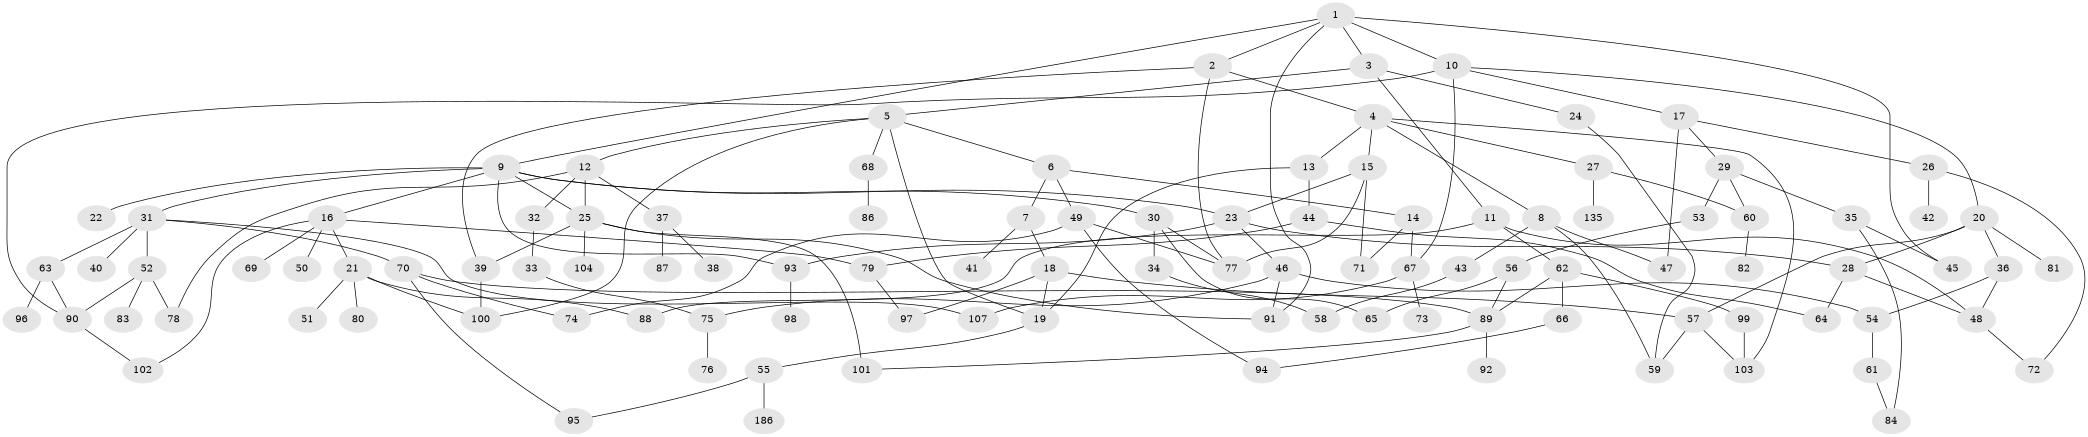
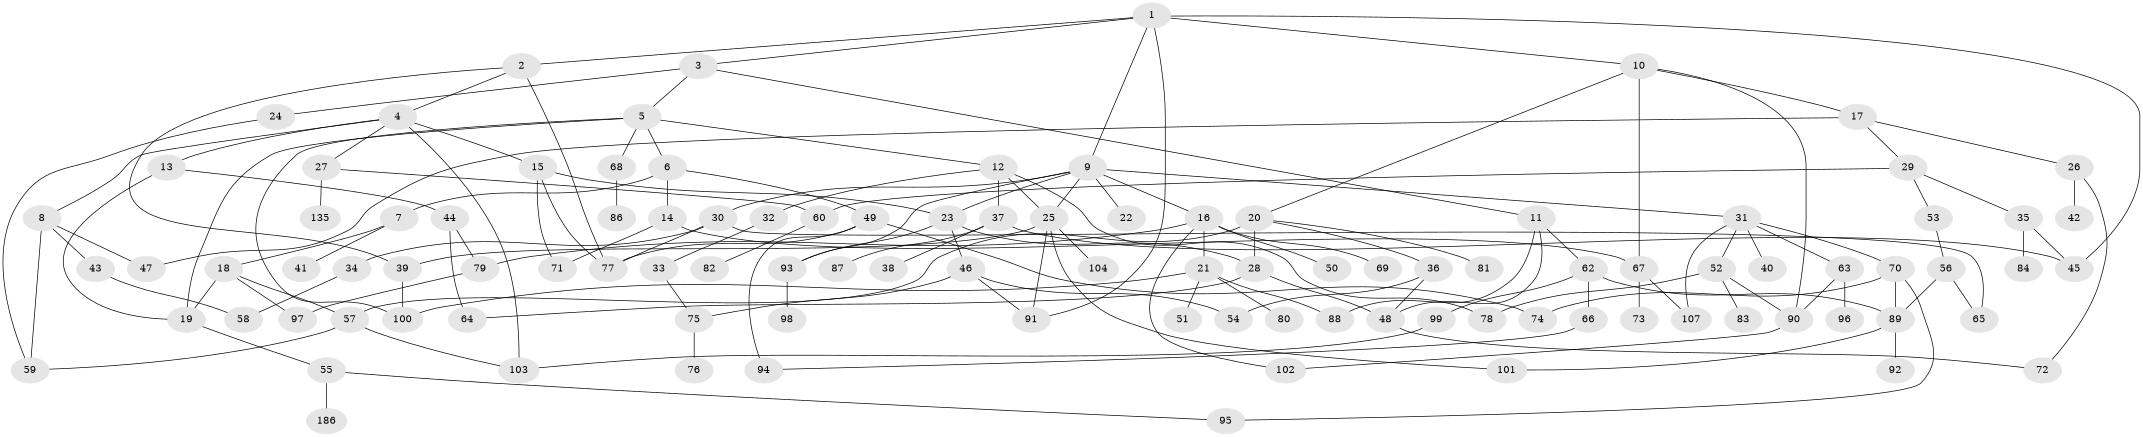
edge "37" -- "45": added
node "61": removed
